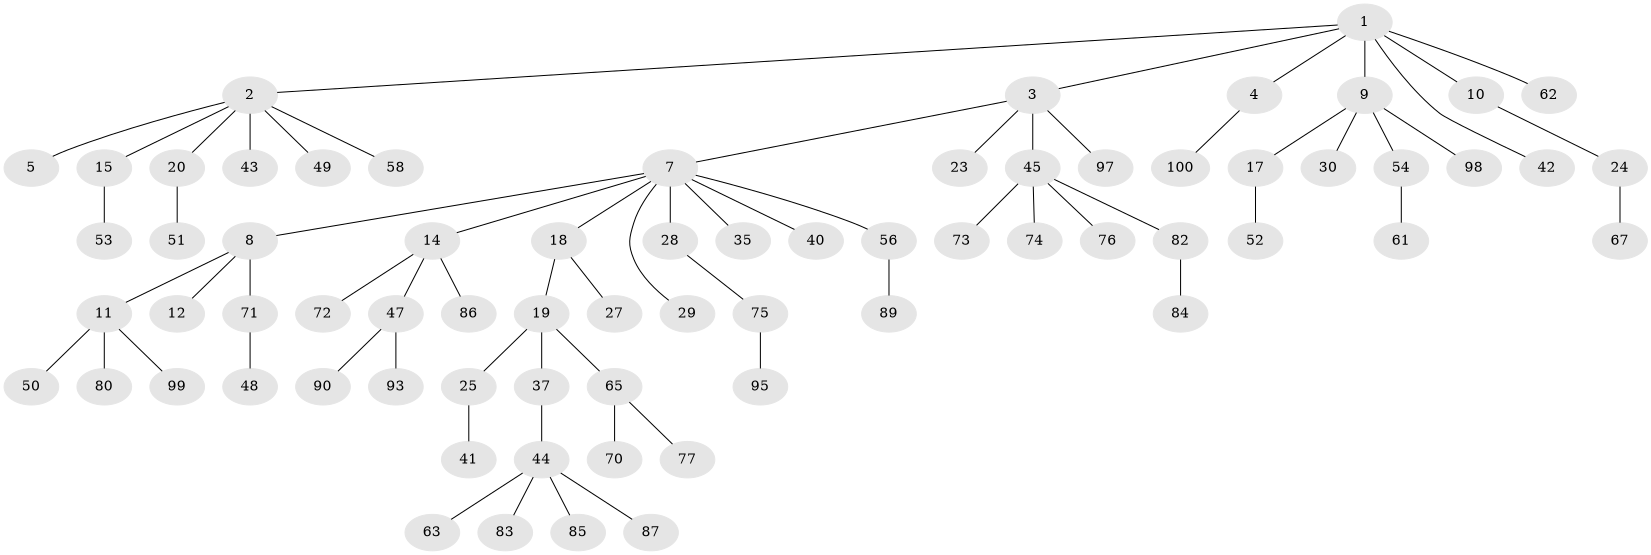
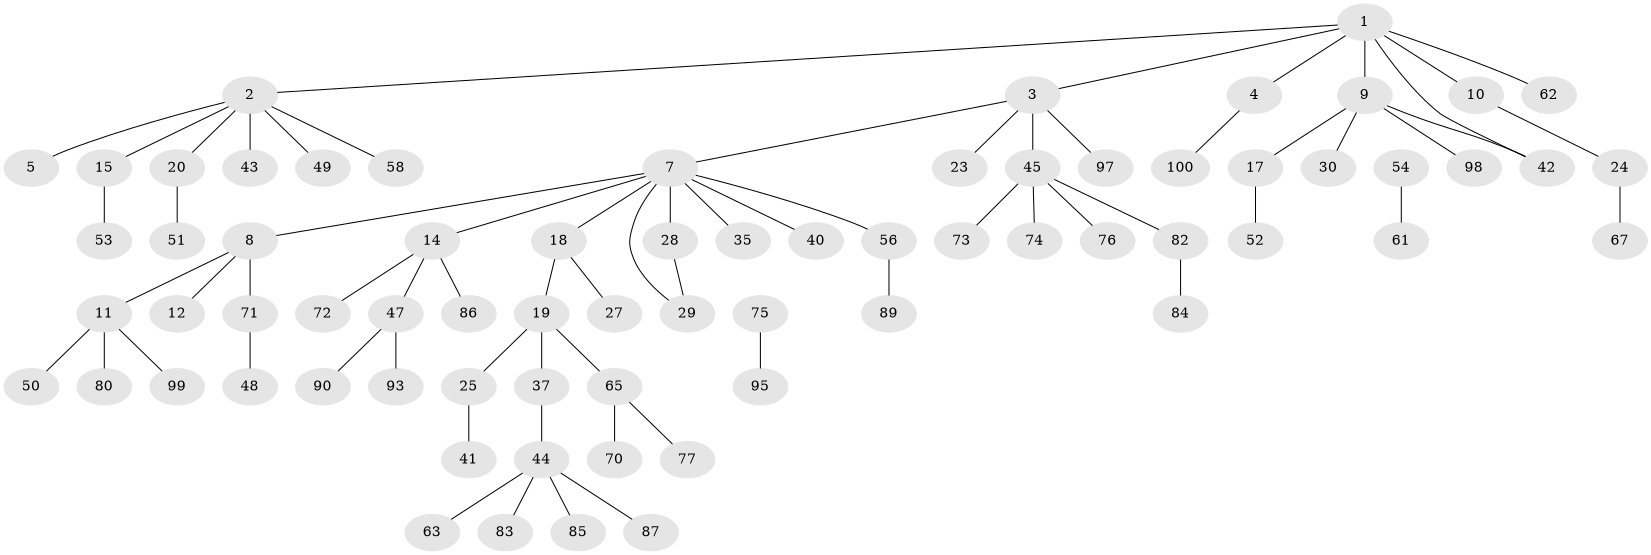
edge "9" -- "54": now "9" -- "42"
edge "28" -- "75": now "28" -- "29"
